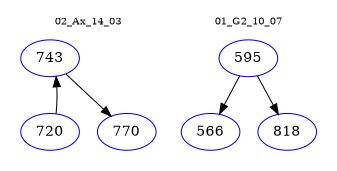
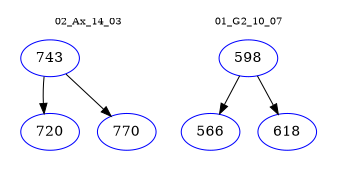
node "595": label "595" -> "598"
edge "720" -> "743": reversed
node "818": label "818" -> "618"
